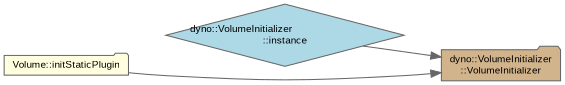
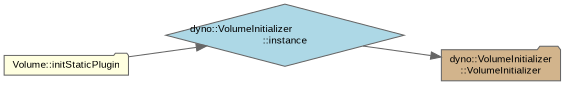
edge "Volume::initStaticPlugin" -> "dyno::VolumeInitializer ::VolumeInitializer": now "Volume::initStaticPlugin" -> "dyno::VolumeInitializer ::instance"
